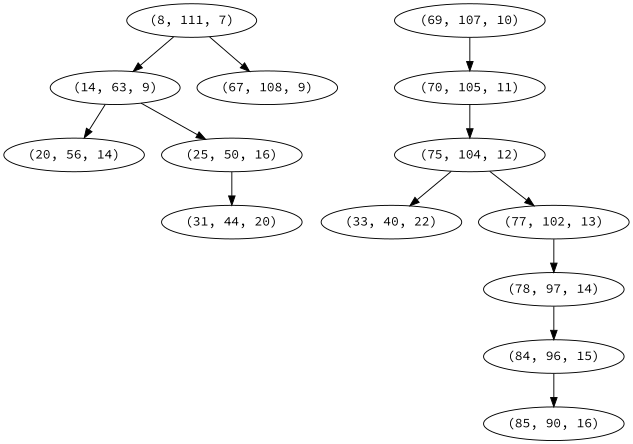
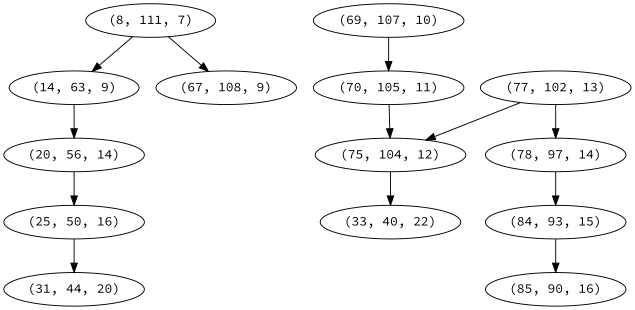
edge "(14, 63, 9)" -> "(25, 50, 16)": now "(20, 56, 14)" -> "(25, 50, 16)"
edge "(75, 104, 12)" -> "(77, 102, 13)": reversed
node "(84, 96, 15)": label "(84, 96, 15)" -> "(84, 93, 15)"
